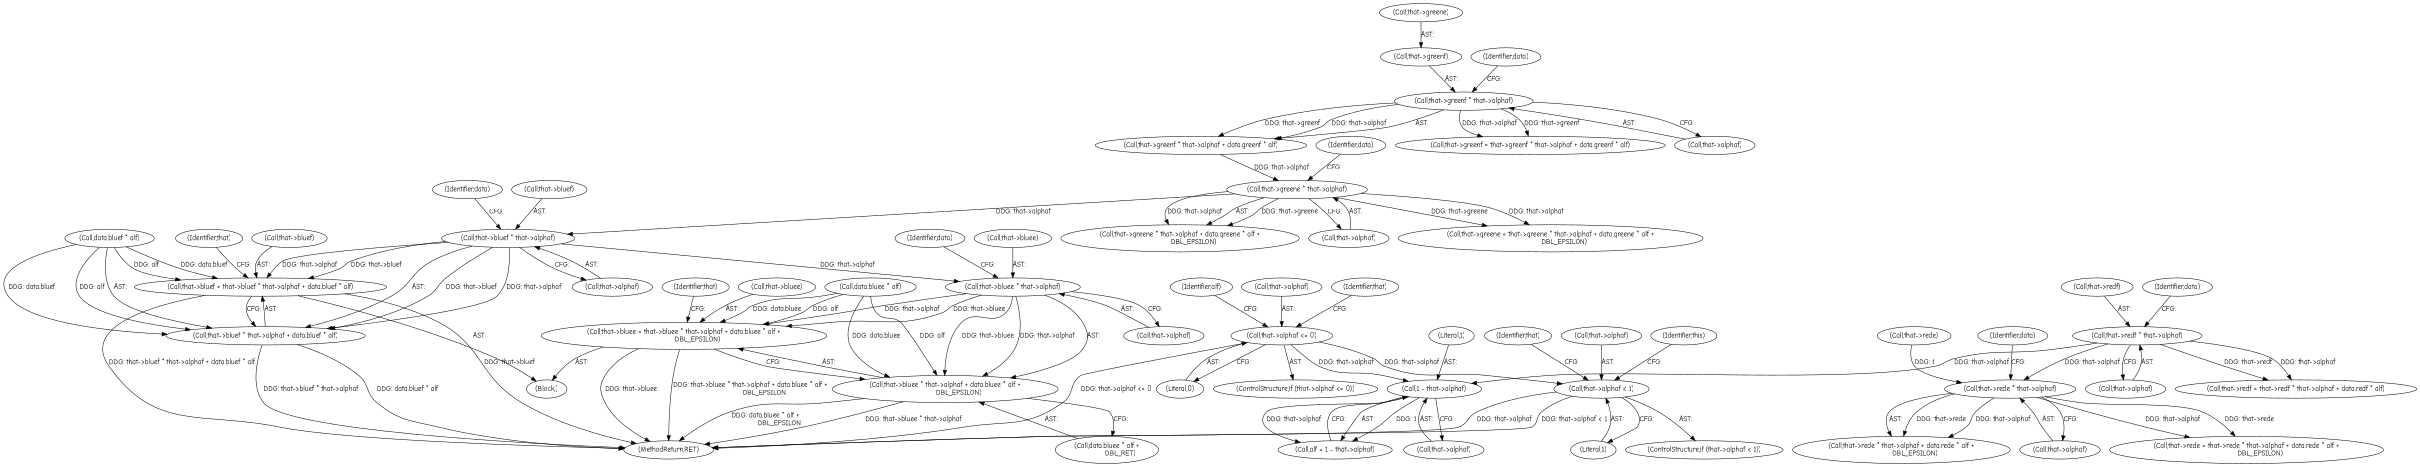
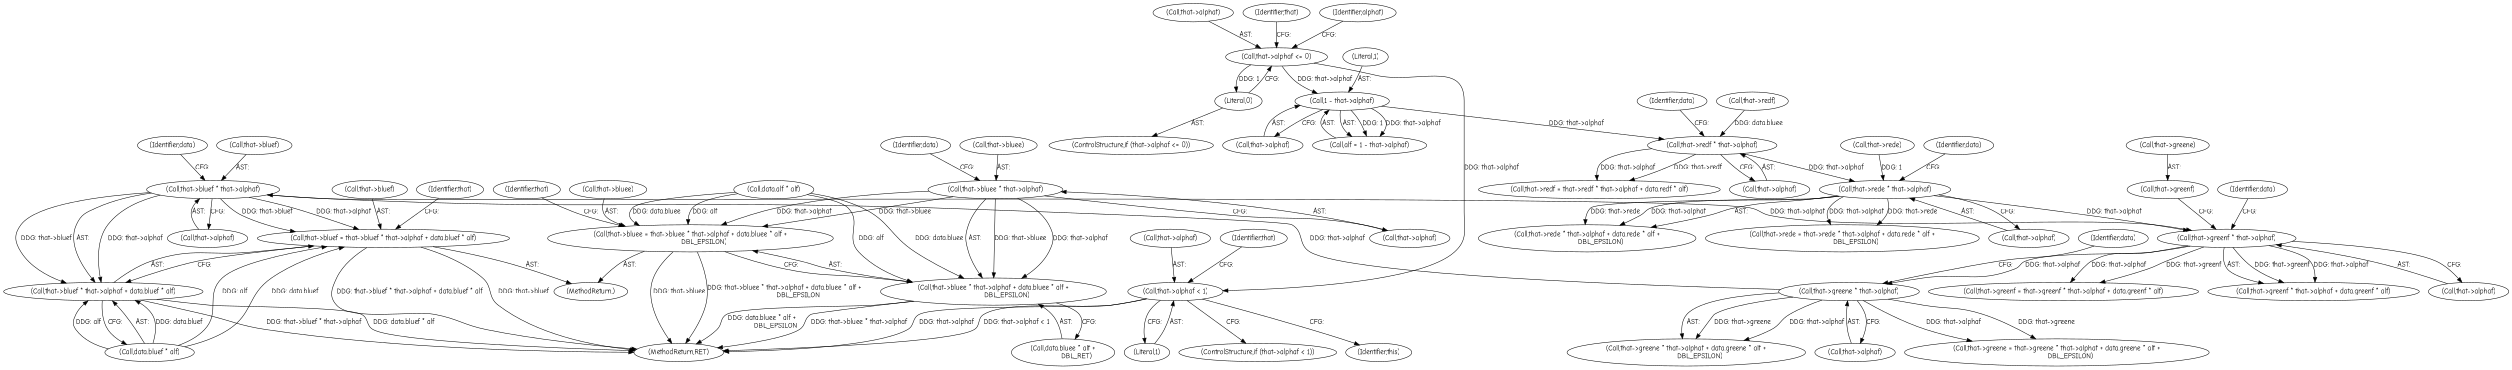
edge "(Call,that->greenf)" -> "(Call,that->greenf * that->alphaf)": label "AST: " -> "CFG: "
edge "(Call,that->greenf * that->alphaf + data.greenf * alf)" -> "(Call,that->greene * that->alphaf)": now "(Call,that->greenf * that->alphaf)" -> "(Call,that->greene * that->alphaf)"
edge "(Call,that->rede * that->alphaf)" -> "(Call,that->greenf * that->alphaf)": added, label "DDG: that->alphaf"
edge "(Call,that->bluef * that->alphaf)" -> "(Call,that->bluee * that->alphaf)": now "(Call,that->bluef * that->alphaf)" -> "(Call,that->greenf * that->alphaf)"
node "(Call,data.bluee * alf)": label "(Call,data.bluee * alf)" -> "(Call,data.alf * alf)"
node "(Identifier,alf)": label "(Identifier,alf)" -> "(Identifier,alphaf)"
edge "(Call,that->redf)" -> "(Call,that->redf * that->alphaf)": label "AST: " -> "DDG: data.bluee"
edge "(Call,that->bluef * that->alphaf + data.bluef * alf)" -> "(Call,data.bluef * alf)": added, label "CFG:"
edge "(Call,that->alphaf <= 0)" -> "(ControlStructure,if (that->alphaf <= 0))": now "(Literal,0)" -> "(ControlStructure,if (that->alphaf <= 0))"
edge "(Identifier,this)" -> "(Call,that->alphaf < 1)": reversed
edge "(Literal,0)" -> "(Call,that->alphaf <= 0)": label "AST: " -> "CFG: "
edge "(Call,that->alphaf <= 0)" -> "(Literal,0)": label "CFG: " -> "DDG: 1"
edge "(Call,that->redf * that->alphaf)" -> "(Call,1 - that->alphaf)": reversed
node "(Block,)": label "(Block,)" -> "(MethodReturn,)"
edge "(Call,alf = 1 - that->alphaf)" -> "(Call,1 - that->alphaf)": label "CFG: " -> "AST: "
edge "(Call,that->alphaf < 1)" -> "(ControlStructure,if (that->alphaf < 1))": label "AST: " -> "CFG: "
edge "(Call,that->alphaf <= 0)" -> "(MethodReturn,RET)": removed, label "DDG: that->alphaf <= 0"
